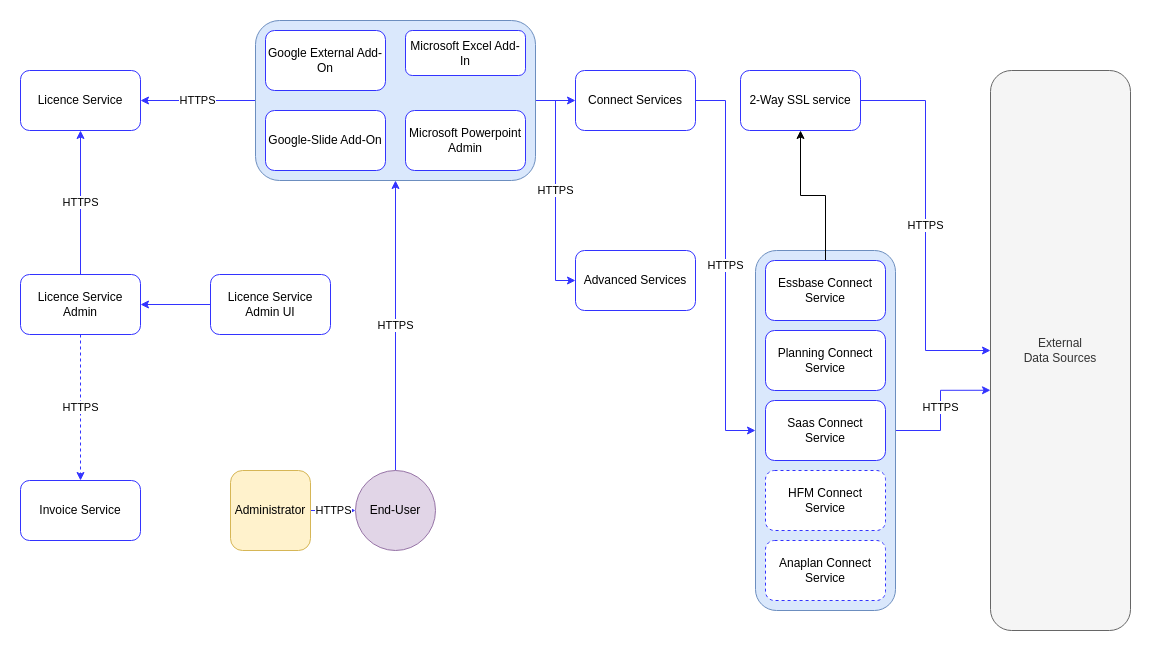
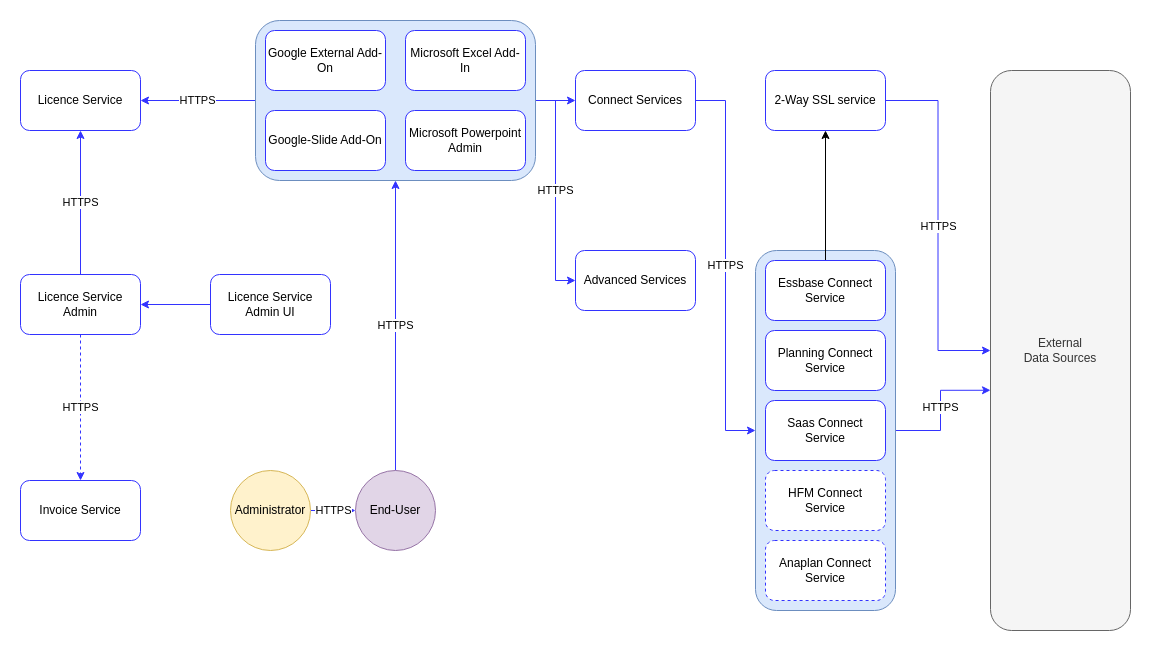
node "Microsoft Excel Add-In": size 120x45 -> 120x60
node "2-Way SSL service": moved (801, 101) -> (826, 101)
node "Administrator": shape rounded rectangle -> ellipse
